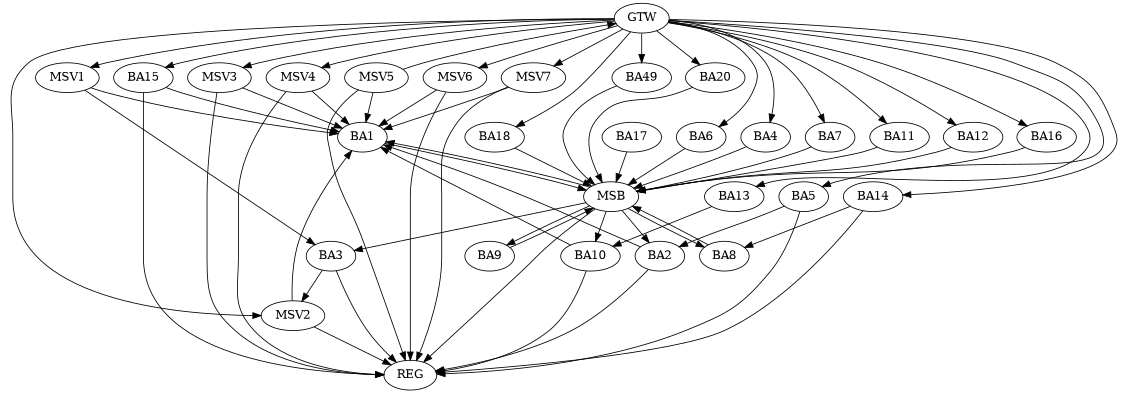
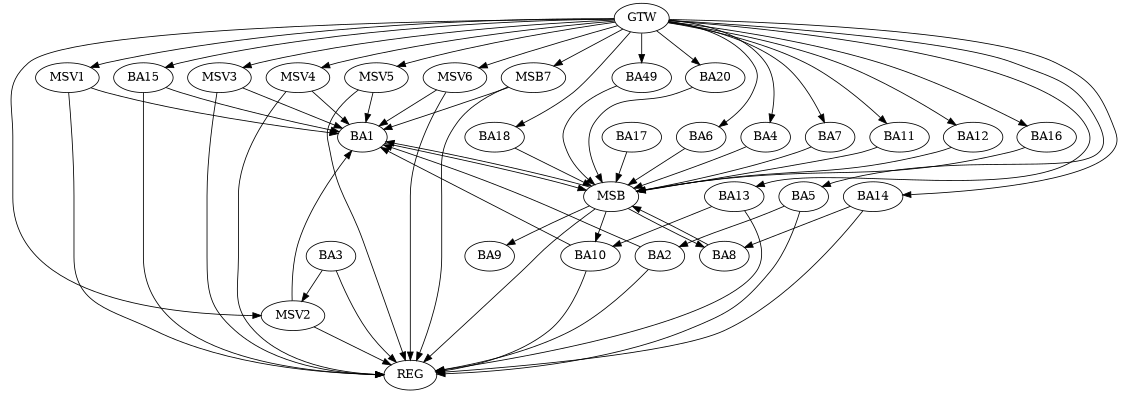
edge "MSV5" -> "GTW": reversed
node "MSV7": label "MSV7" -> "MSB7"
edge "MSV1" -> "BA3": now "MSV1" -> "REG"
edge "MSB" -> "BA2": removed
edge "MSB" -> "BA3": removed
edge "BA9" -> "MSB": removed
edge "BA13" -> "REG": added
